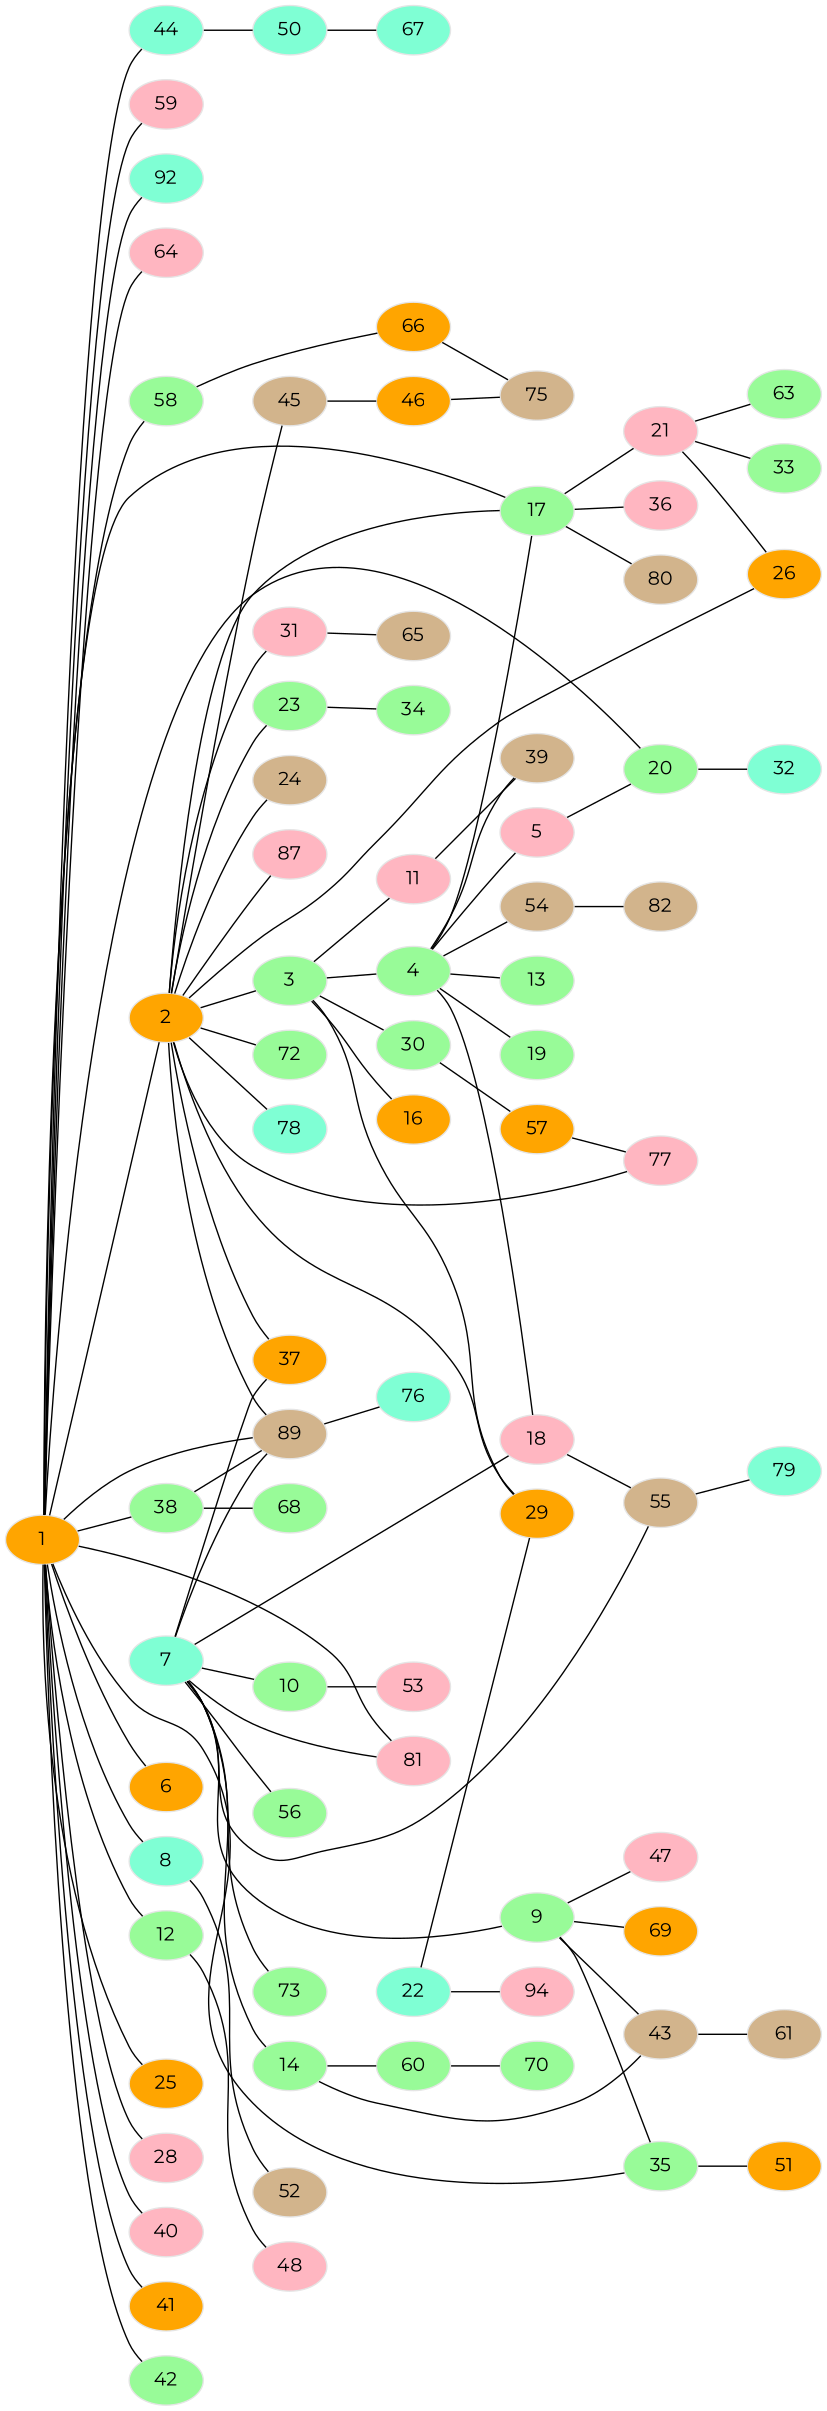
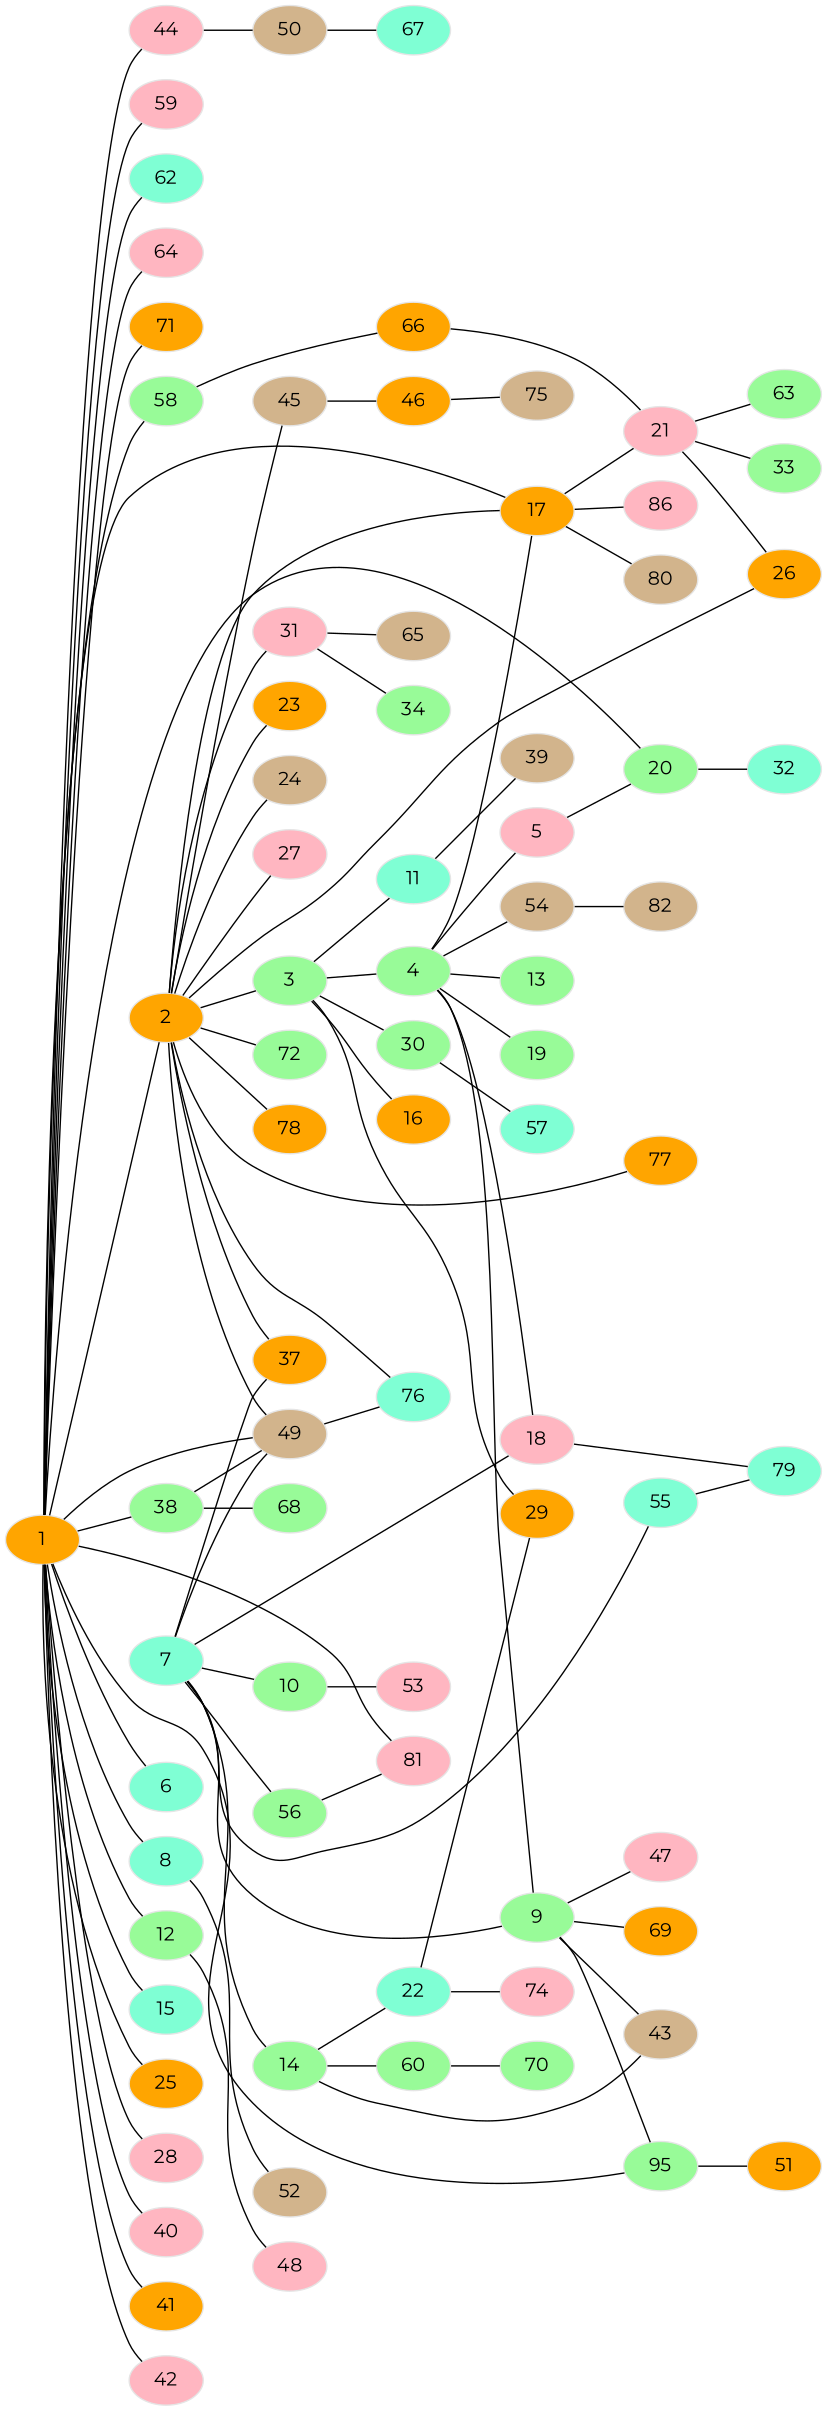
node "44": fillcolor aquamarine -> lightpink
node "50": fillcolor aquamarine -> tan
node "92": label "92" -> "62"
node "71": added
edge "66" -- "75": now "66" -- "21"
node "36": label "36" -> "86"
node "17": fillcolor palegreen -> orange
node "23": fillcolor palegreen -> orange
edge "23" -- "34": now "31" -- "34"
node "87": label "87" -> "27"
edge "39" -- "4": now "9" -- "4"
node "11": fillcolor lightpink -> aquamarine
node "78": fillcolor aquamarine -> orange
node "57": fillcolor orange -> aquamarine
edge "57" -- "77": removed
node "77": fillcolor lightpink -> orange
edge "2" -- "29": now "2" -- "76"
node "89": label "89" -> "49"
edge "18" -- "55": now "18" -- "79"
node "55": fillcolor tan -> aquamarine
edge "7" -- "81": now "56" -- "81"
node "6": fillcolor orange -> aquamarine
node "73": removed
node "94": label "94" -> "74"
node "15": added
edge "22" -- "14": added
node "61": removed
node "35": label "35" -> "95"
node "42": fillcolor palegreen -> lightpink
